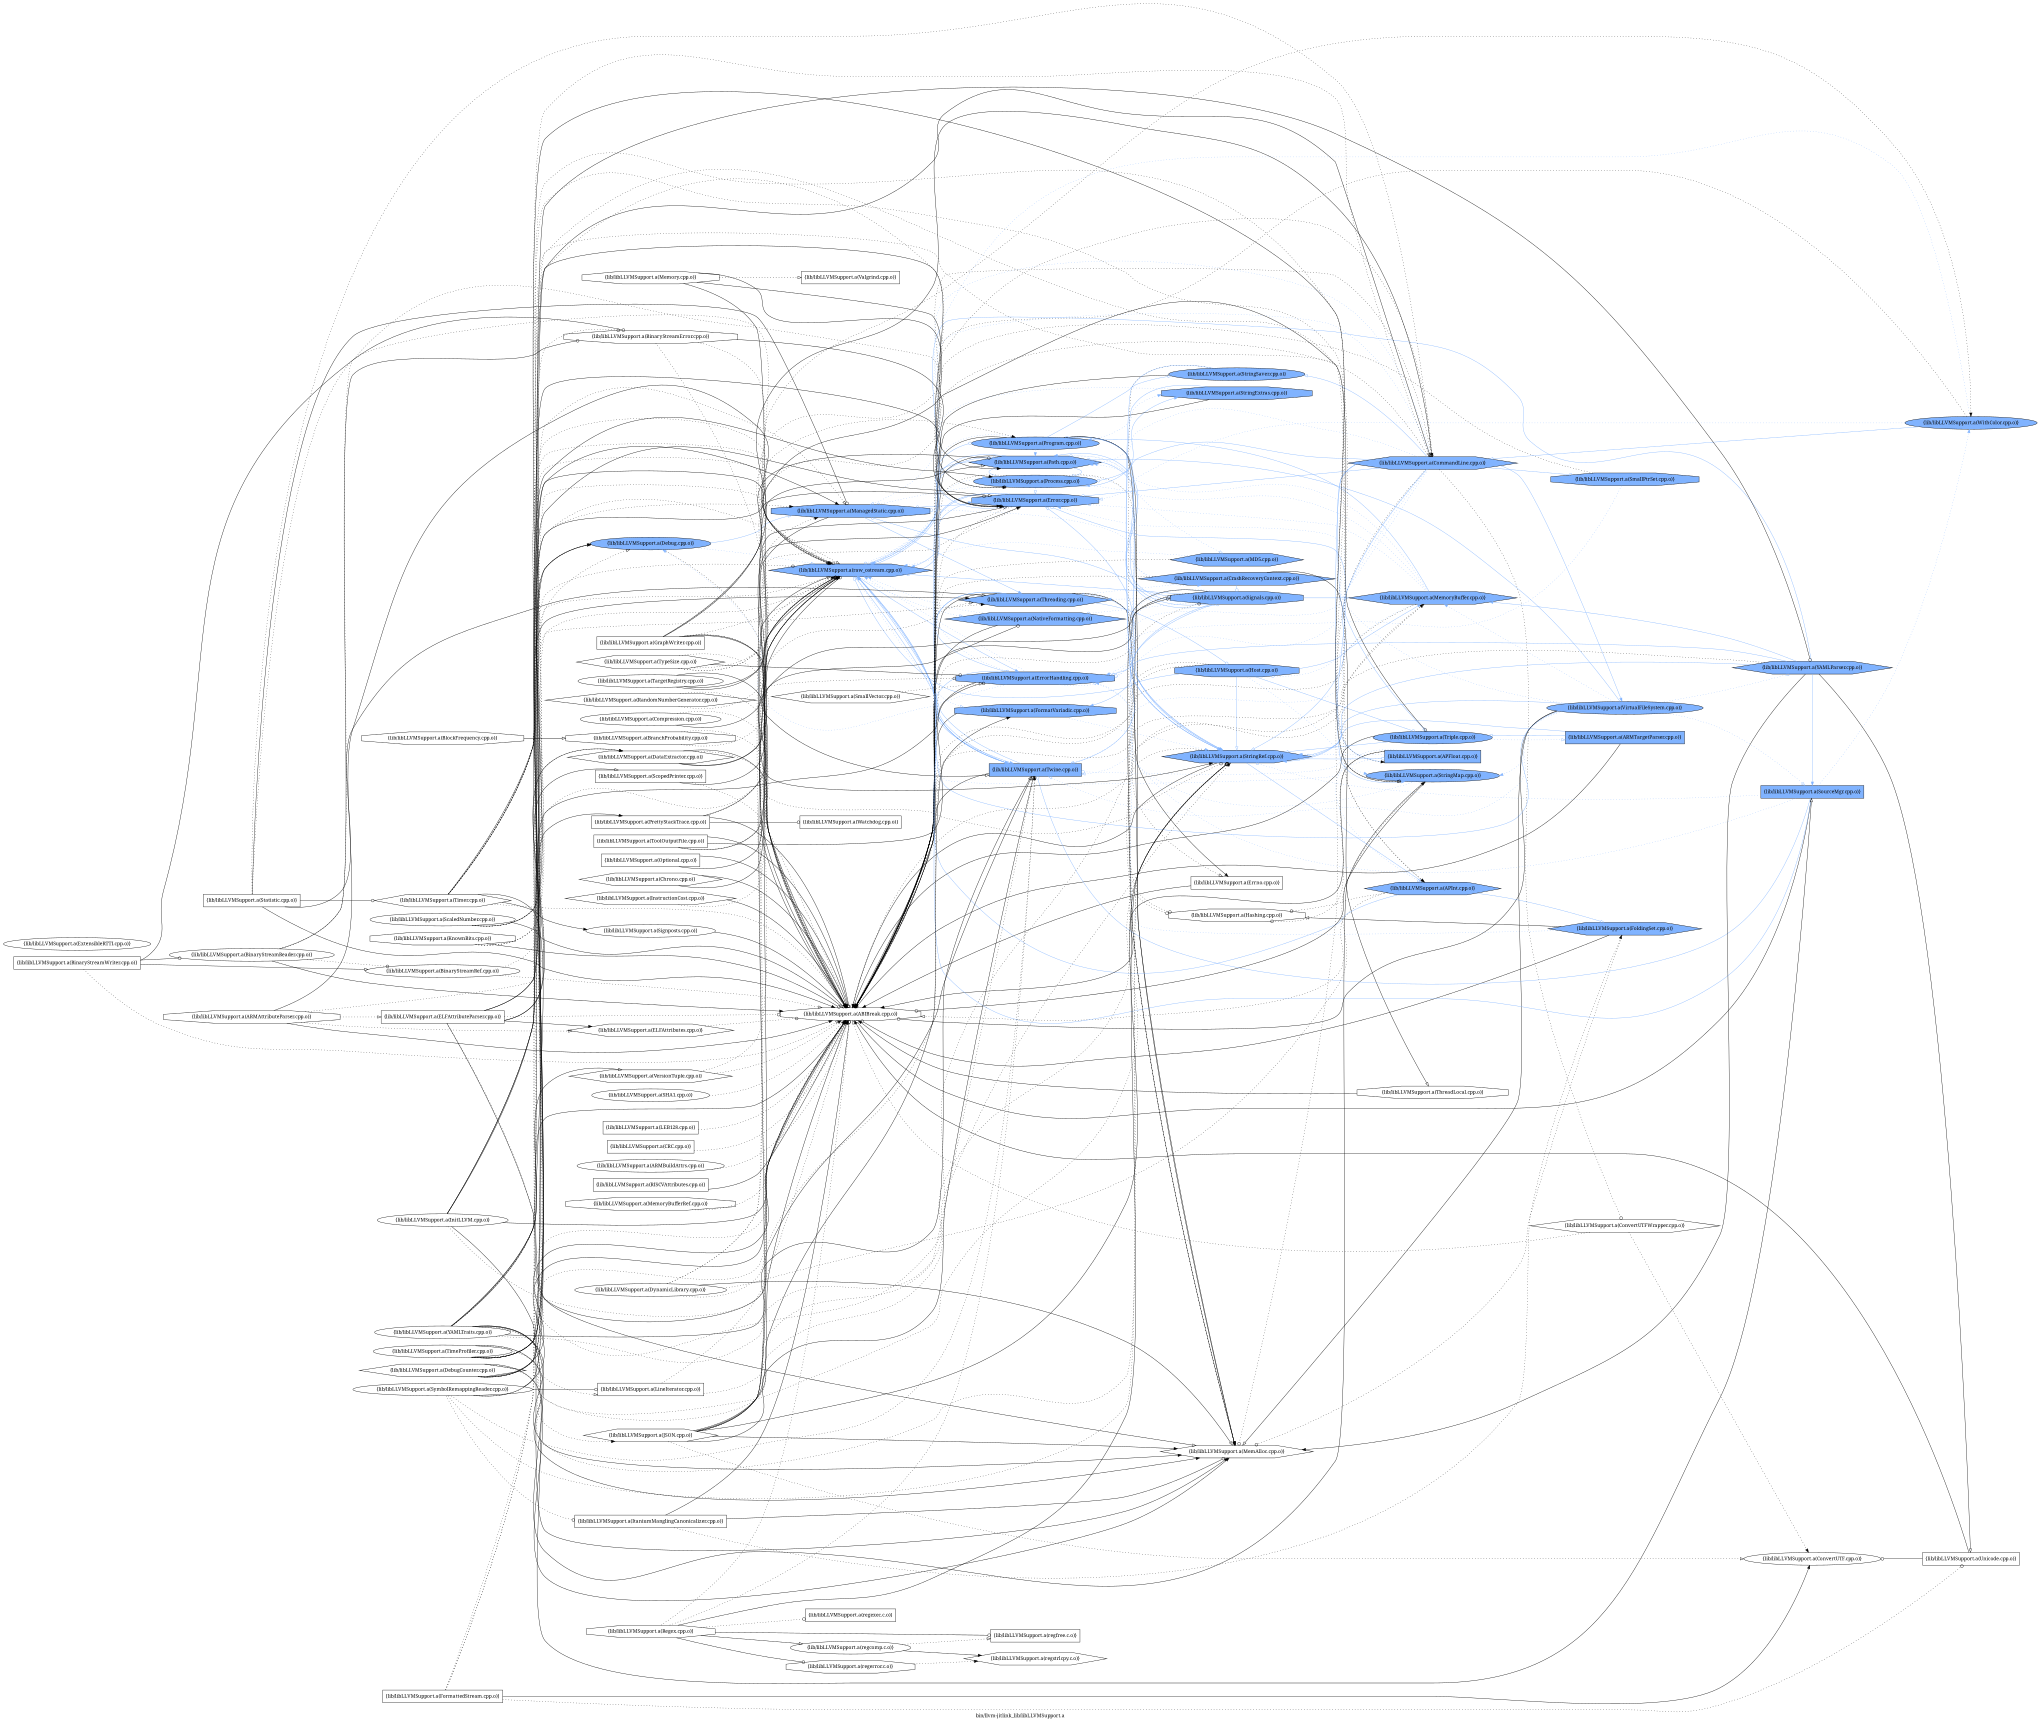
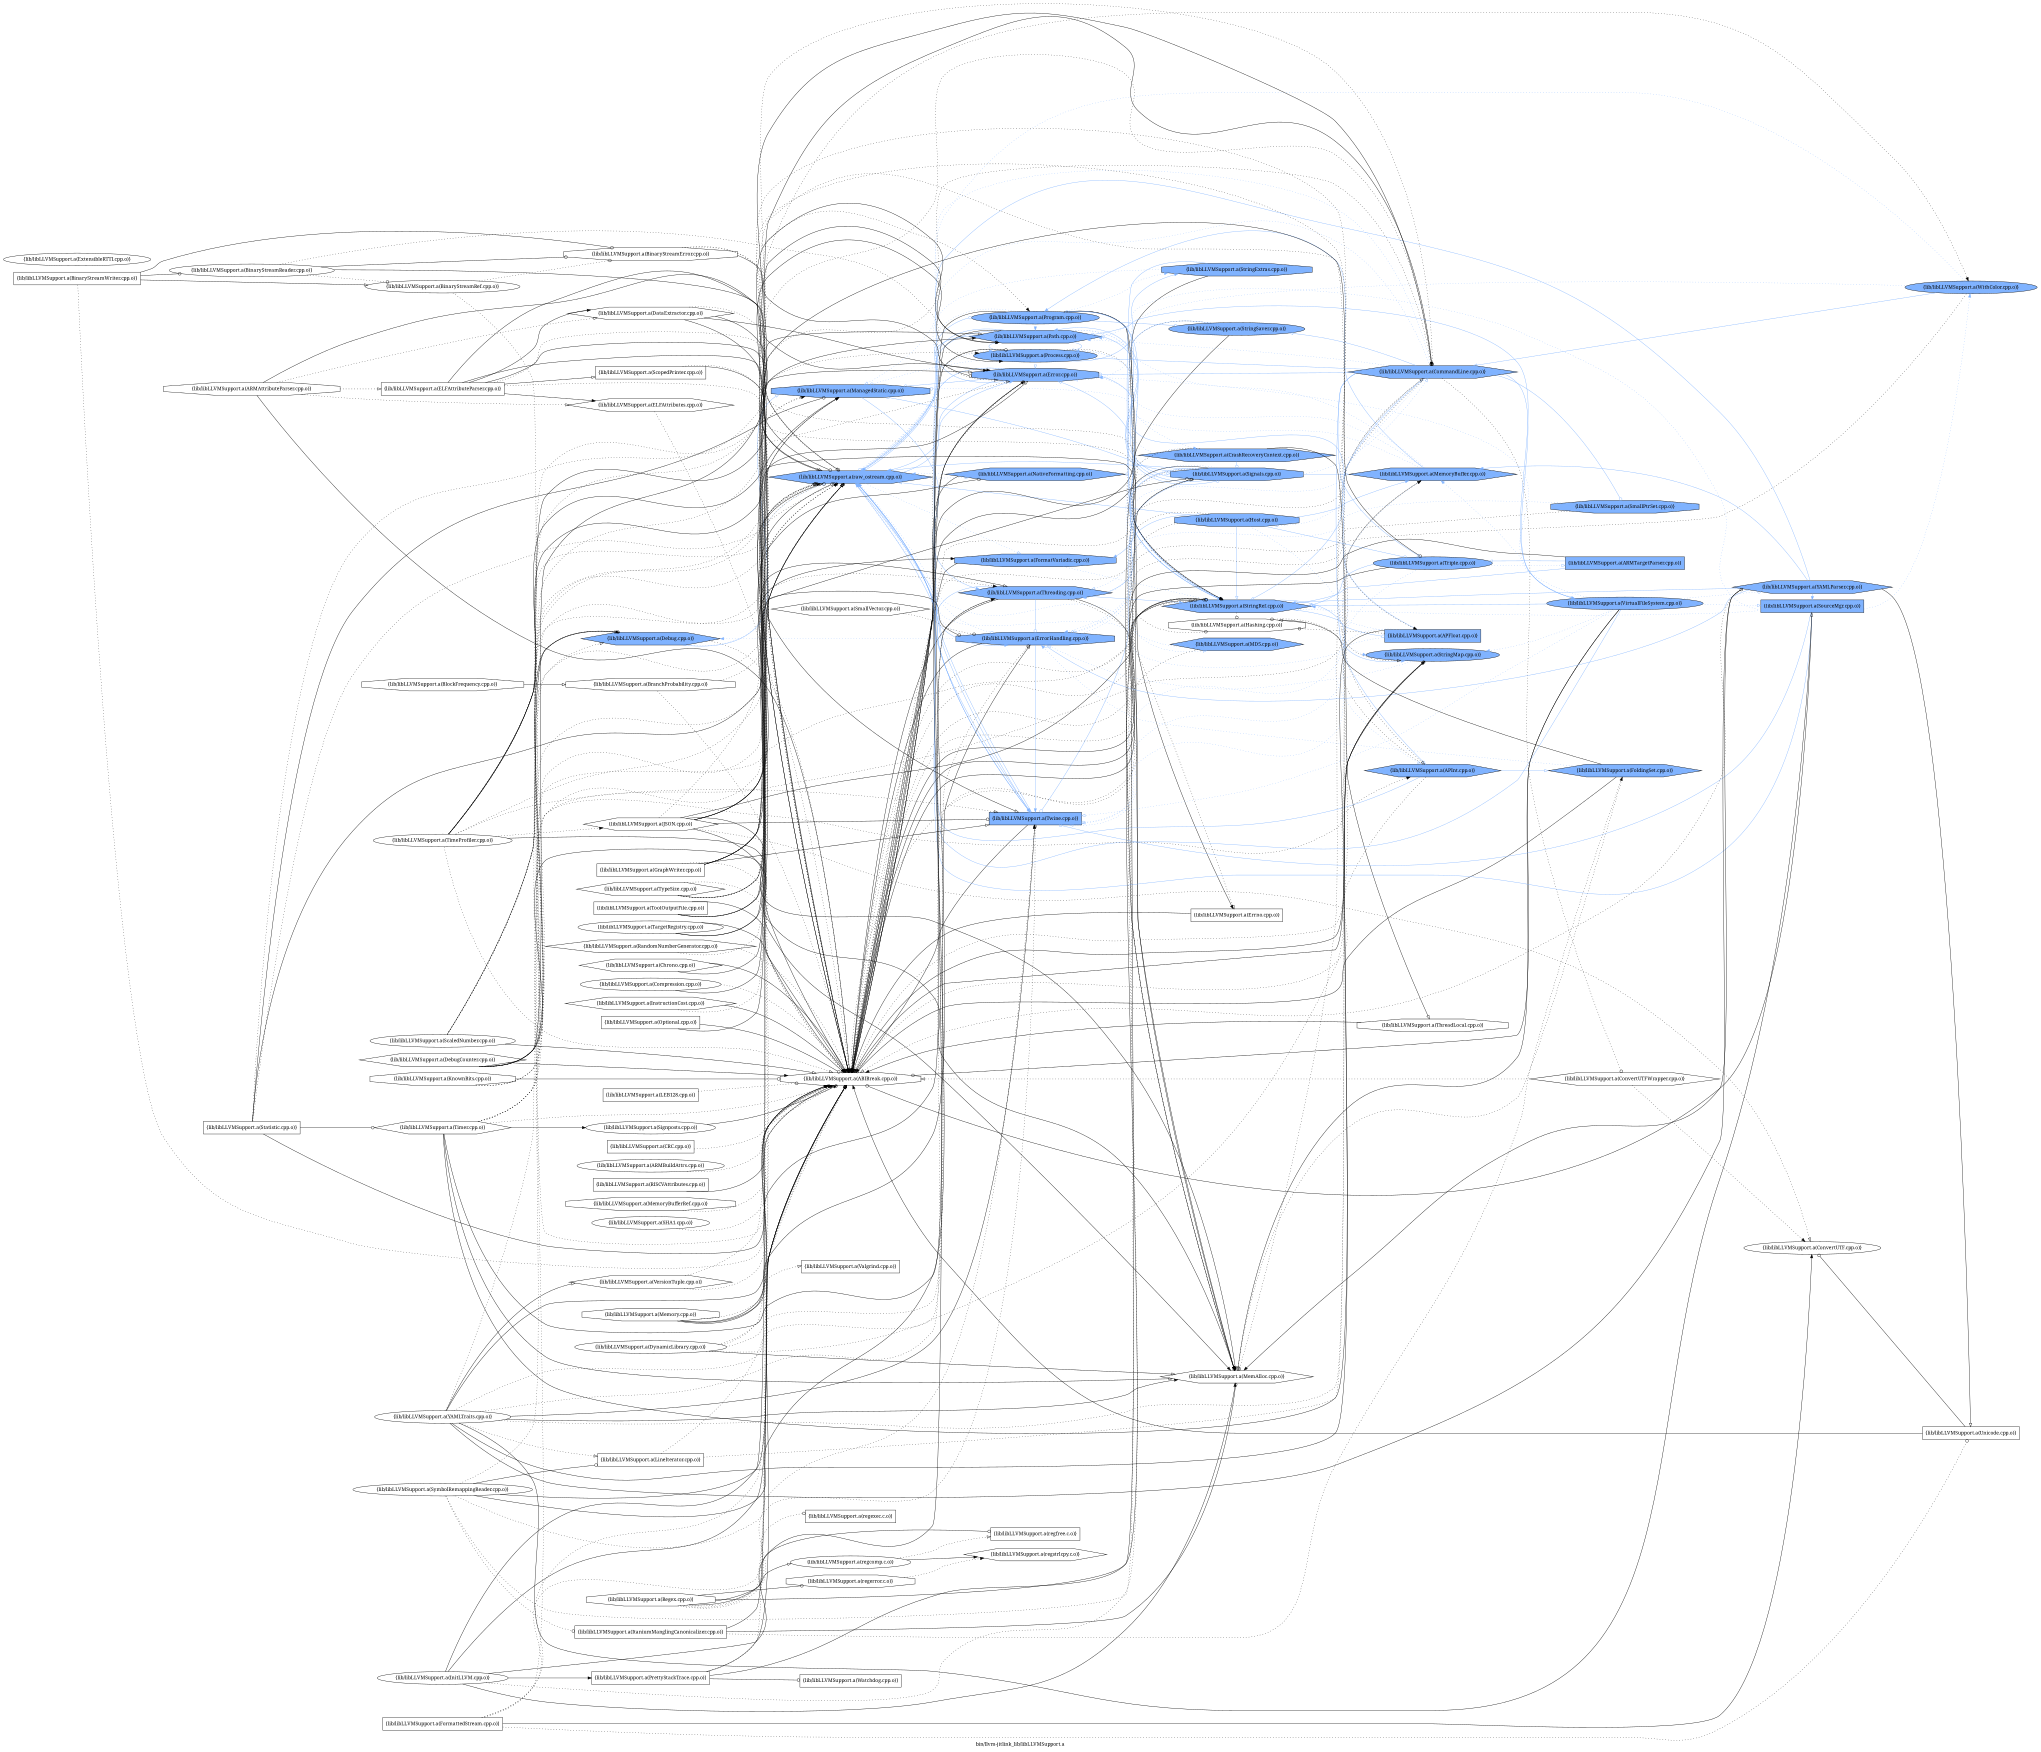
edge "{lib/libLLVMSupport.a(Signals.cpp.o)}" -> "{lib/libLLVMSupport.a(CommandLine.cpp.o)}": added
node "{lib/libLLVMSupport.a(Debug.cpp.o)}": shape ellipse -> hexagon
edge "{lib/libLLVMSupport.a(Chrono.cpp.o)}" -> "{lib/libLLVMSupport.a(raw_ostream.cpp.o)}": now "{lib/libLLVMSupport.a(Chrono.cpp.o)}" -> "{lib/libLLVMSupport.a(Path.cpp.o)}"
